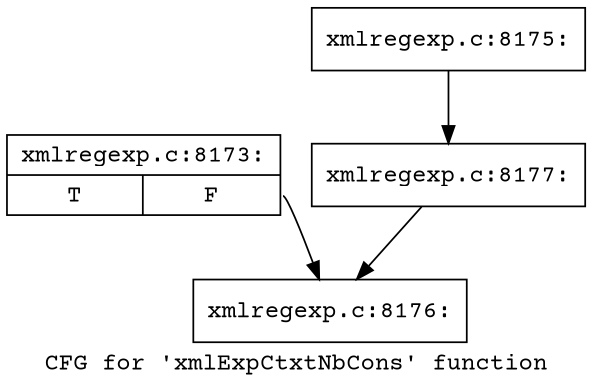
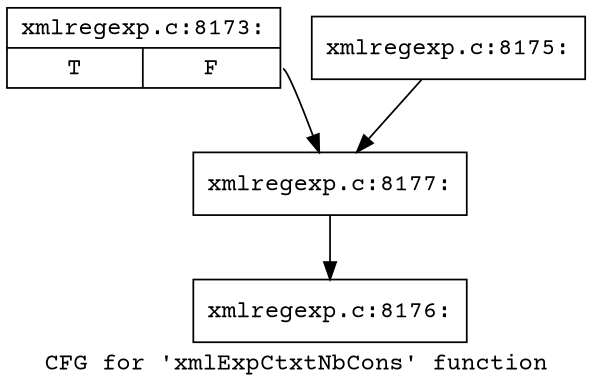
edge "xmlregexp.c:8173:" -> "xmlregexp.c:8176:": now "xmlregexp.c:8173:" -> "xmlregexp.c:8177:"
